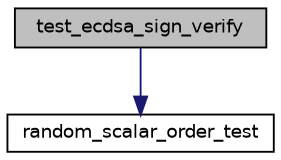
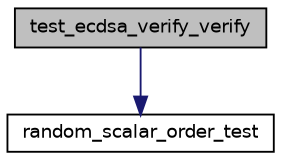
node "test_ecdsa_sign_verify": label "test_ecdsa_sign_verify" -> "test_ecdsa_verify_verify"
